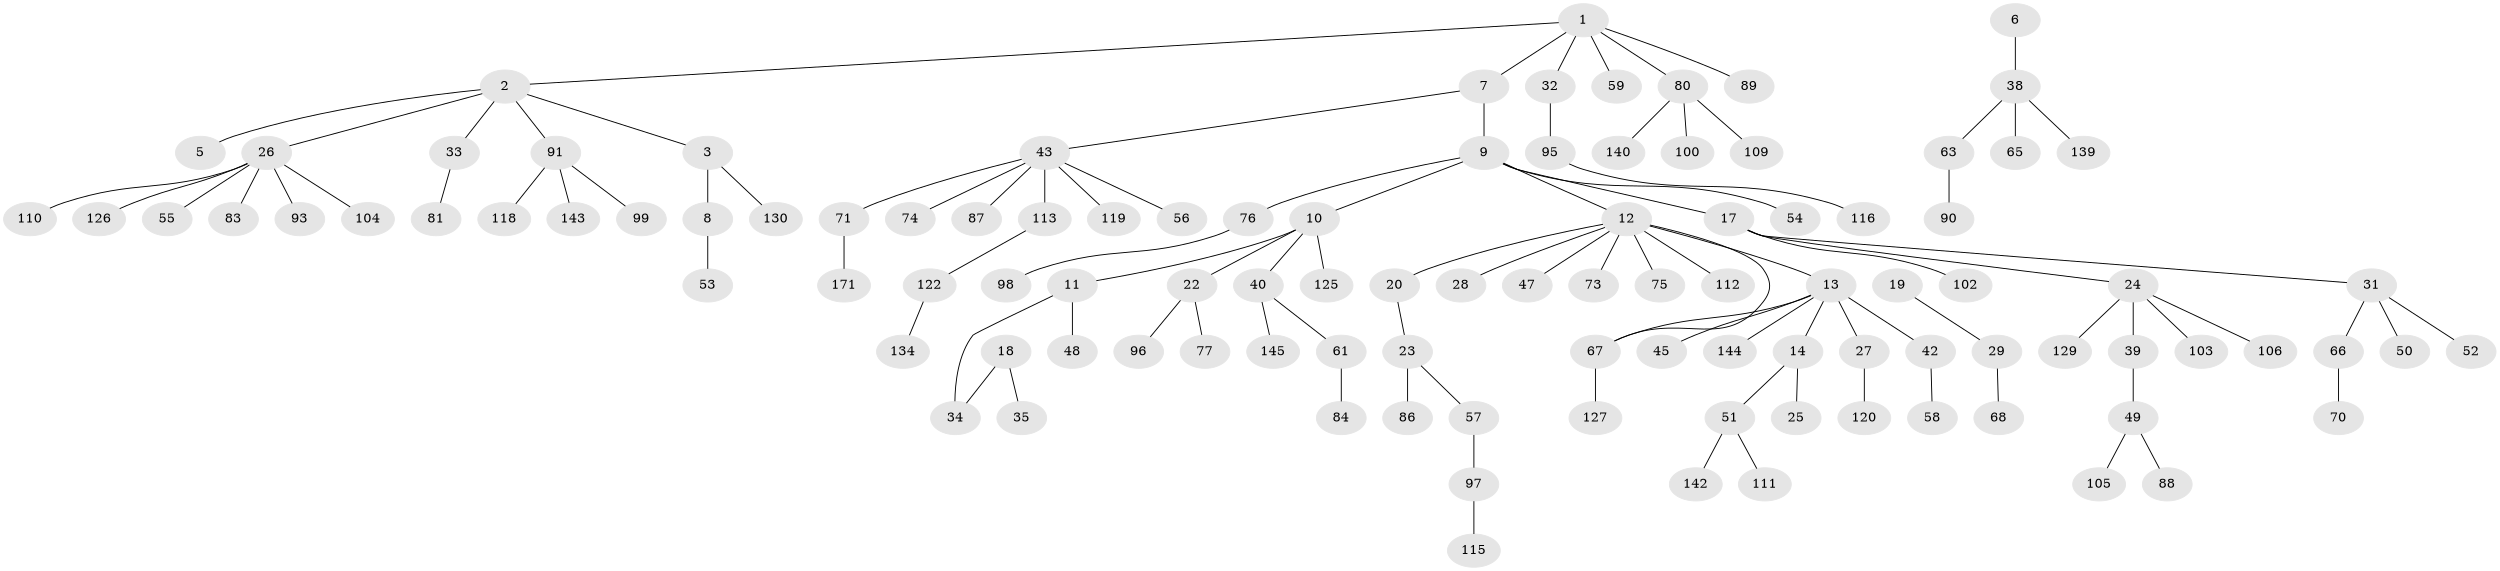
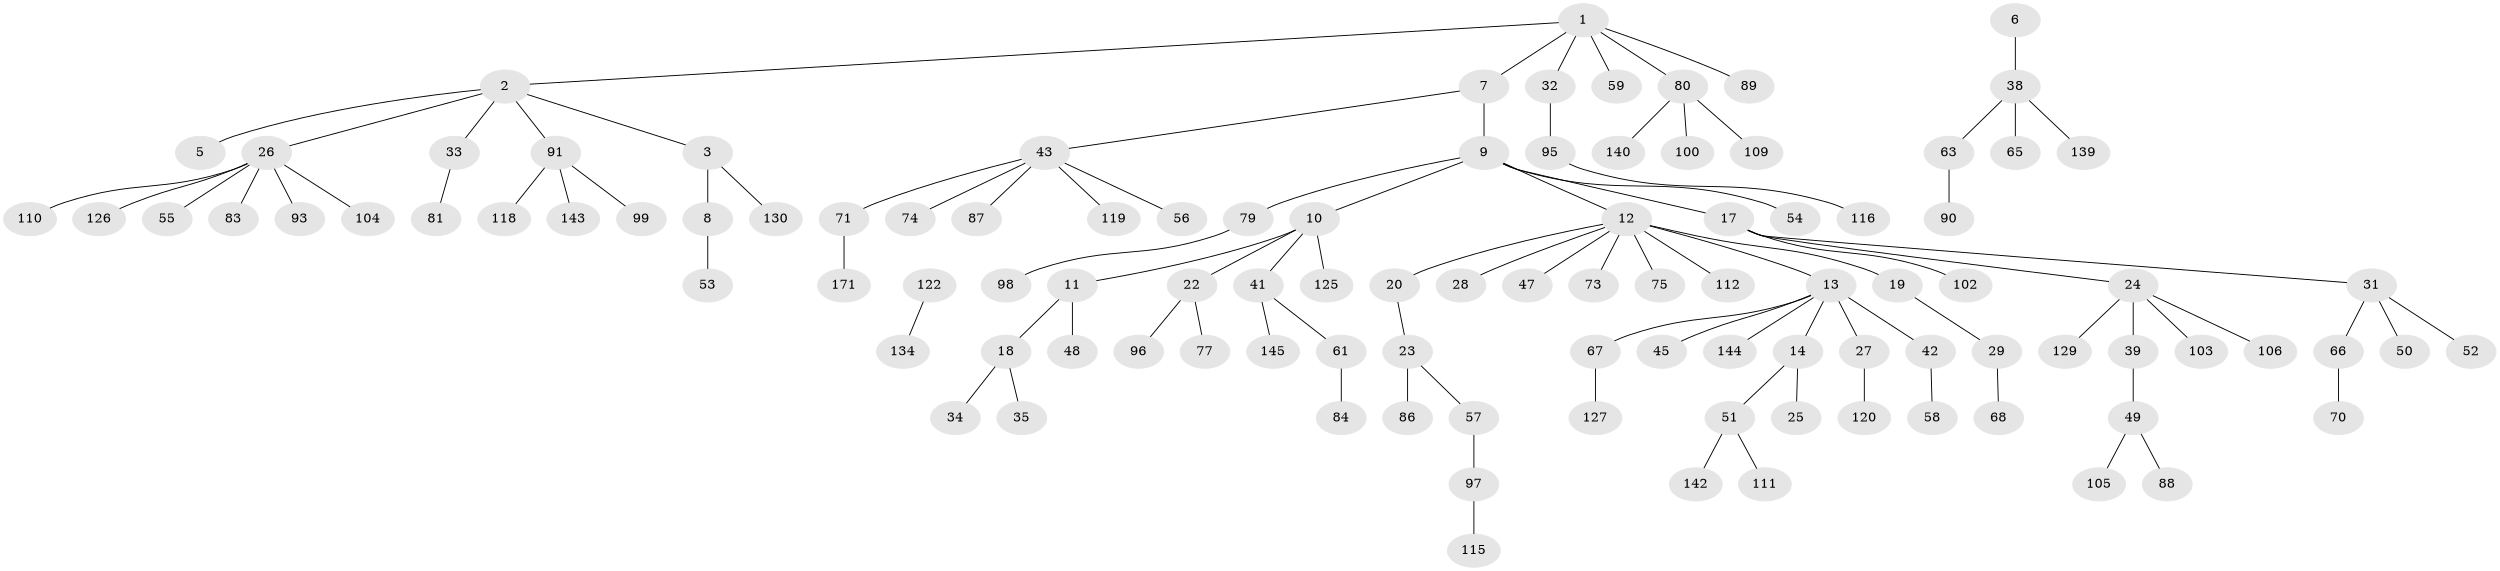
node "113": removed
node "76": label "76" -> "79"
node "40": label "40" -> "41"
edge "12" -- "67": now "12" -- "19"
edge "11" -- "34": now "11" -- "18"
